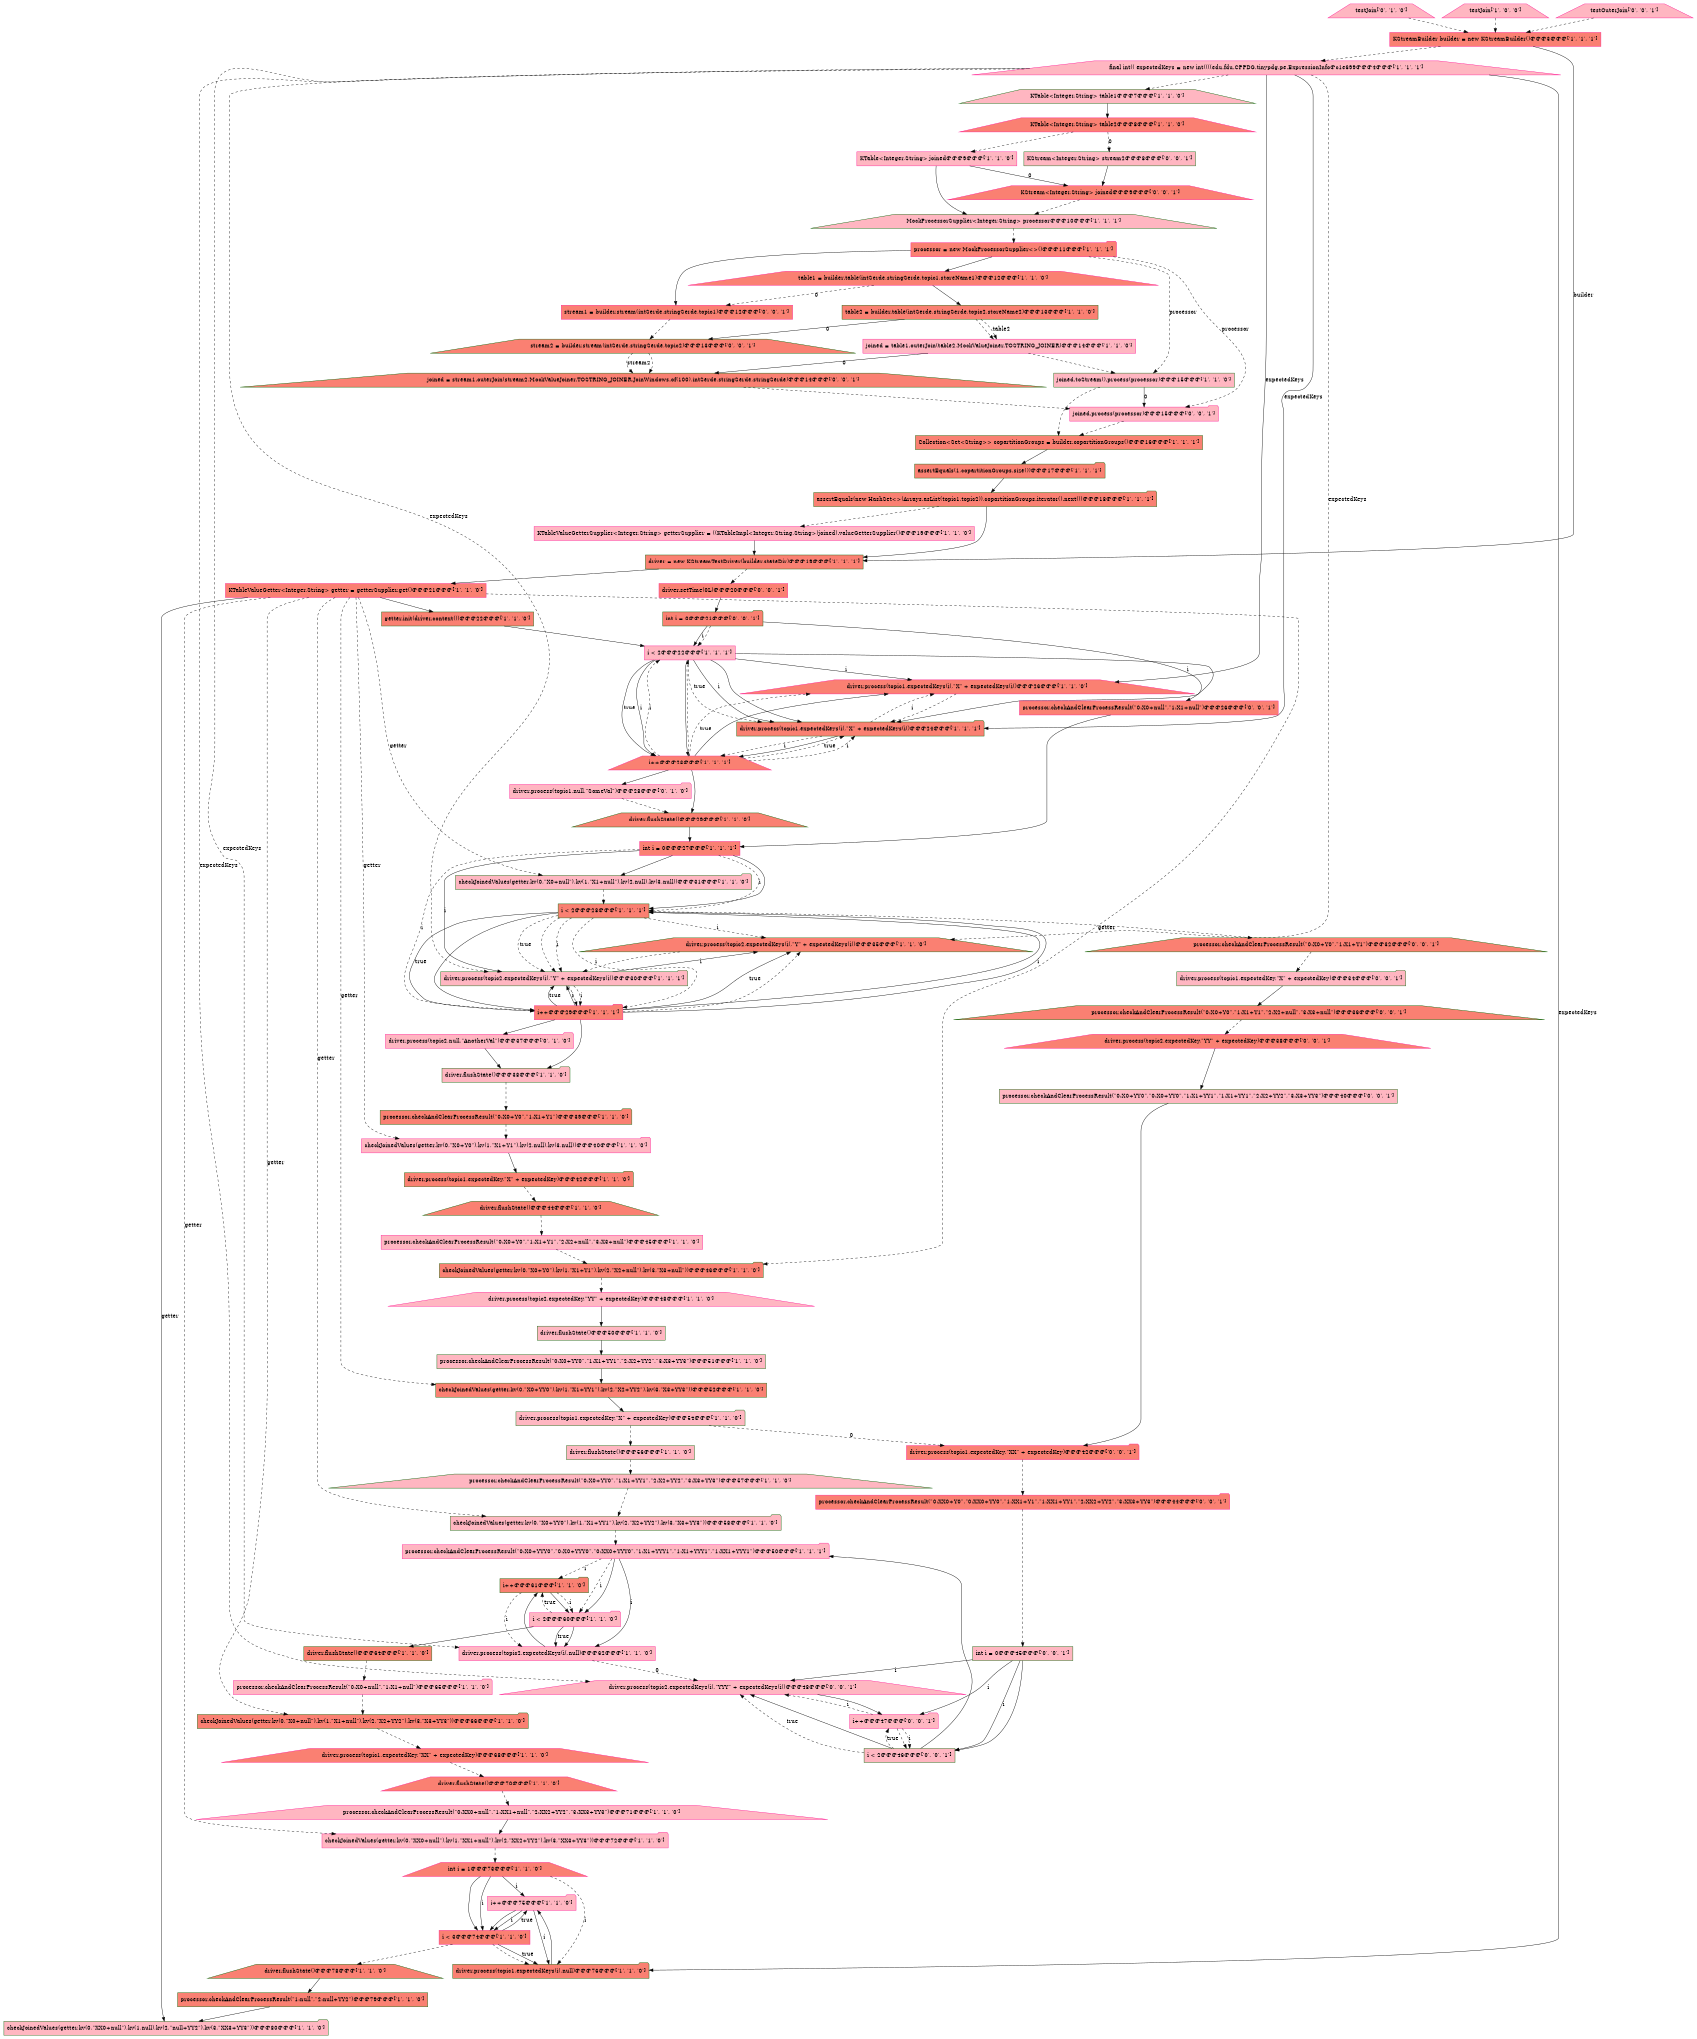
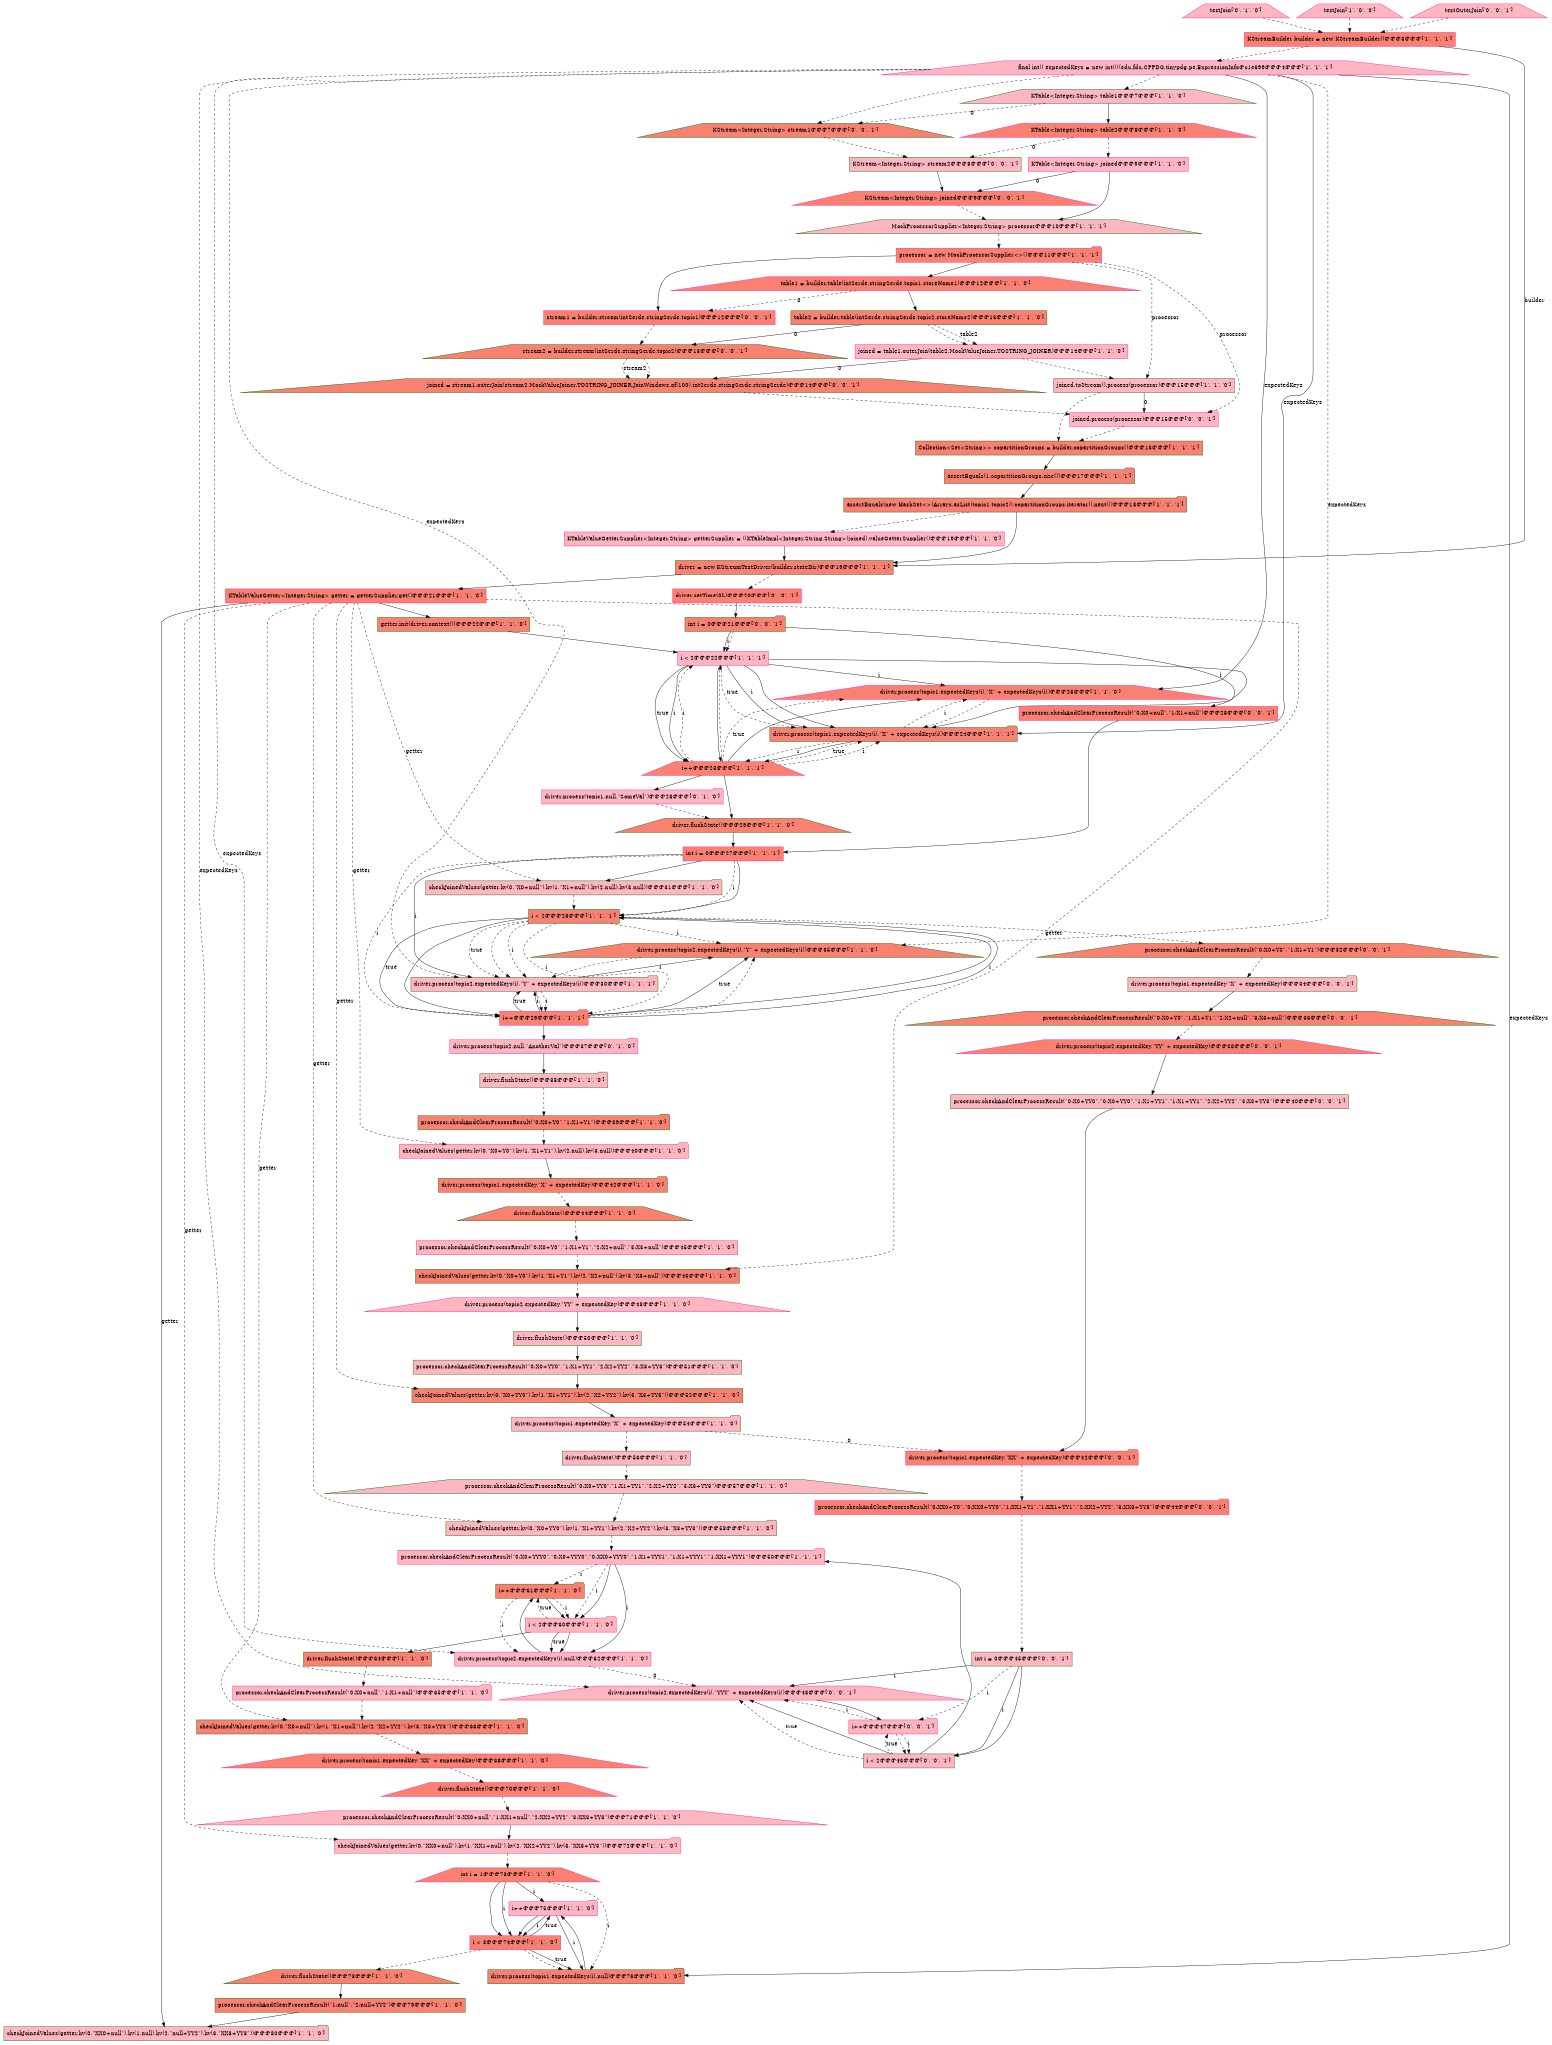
node "KStream<Integer,String> stream1@@@7@@@['0', '0', '1']": added
edge "i++@@@29@@@['1', '1', '1']" -> "driver.flushState()@@@38@@@['1', '1', '0']": removed
edge "int i = 0@@@45@@@['0', '0', '1']" -> "i++@@@47@@@['0', '0', '1']": style solid -> dashed
